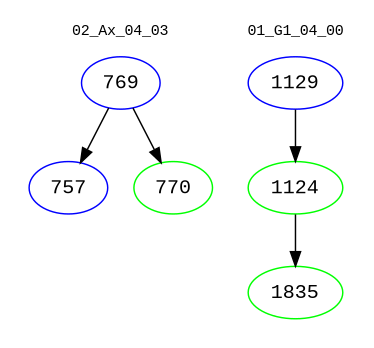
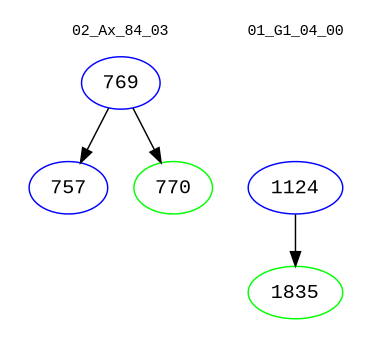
cluster "02_Ax_04_03": label "02_Ax_04_03" -> "02_Ax_84_03"
node "1129": removed
node "1124": color green -> blue
